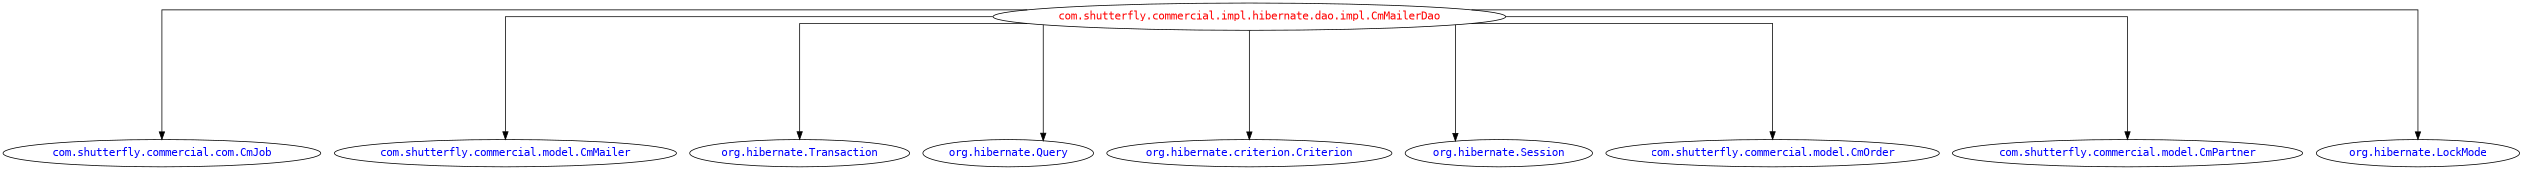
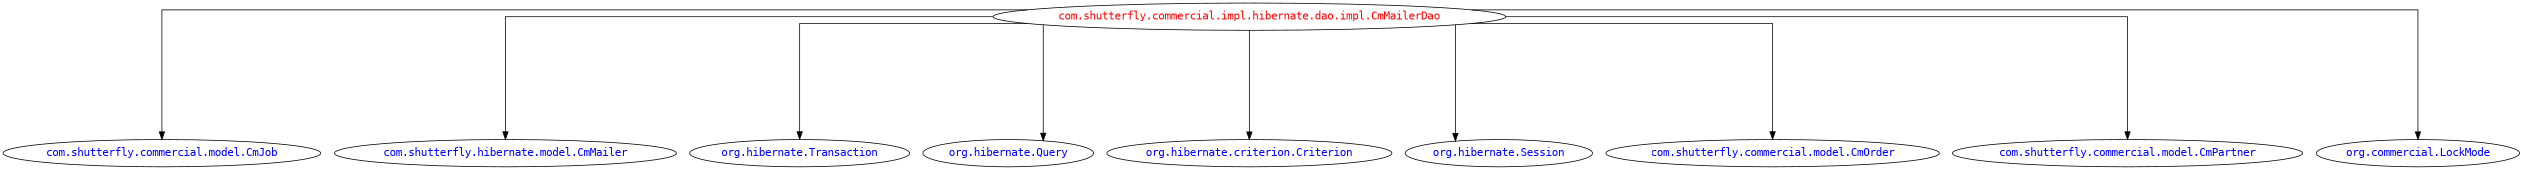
node "com.shutterfly.commercial.com.CmJob": label "com.shutterfly.commercial.com.CmJob" -> "com.shutterfly.commercial.model.CmJob"
node "com.shutterfly.commercial.model.CmMailer": label "com.shutterfly.commercial.model.CmMailer" -> "com.shutterfly.hibernate.model.CmMailer"
node "org.hibernate.LockMode": label "org.hibernate.LockMode" -> "org.commercial.LockMode"
